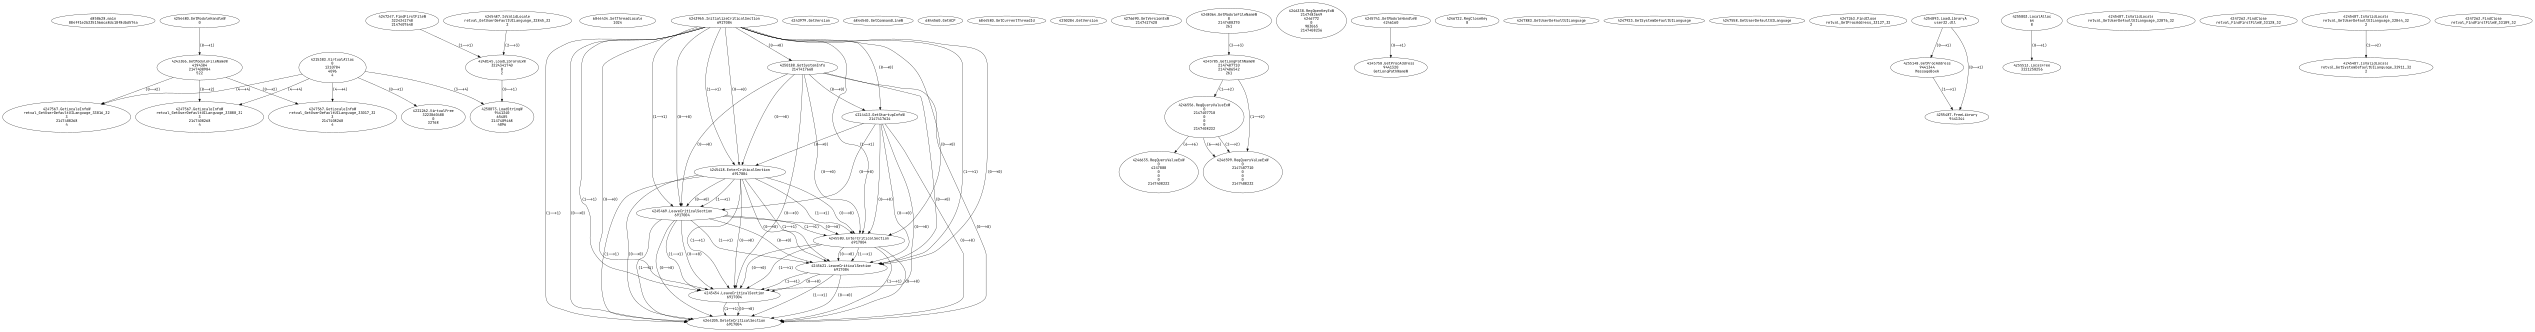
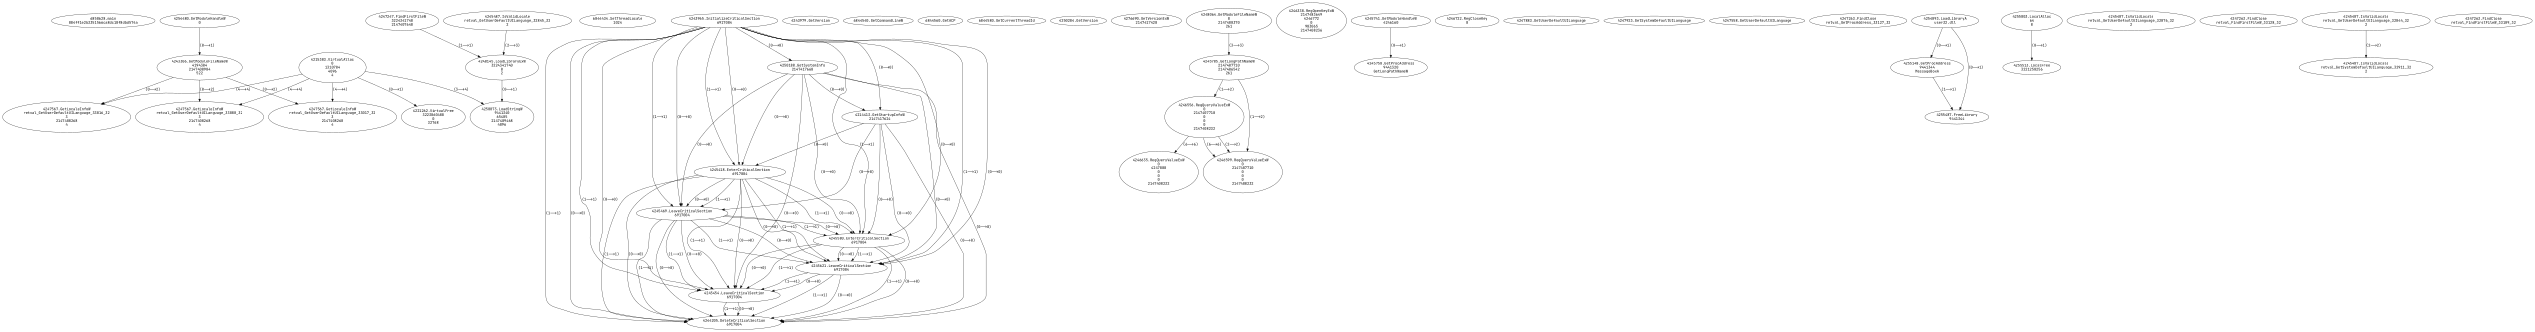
edge "4214413.GetStartupInfoW 2147417624" -> "4245454.LeaveCriticalSection 6917004": removed, label "(0-->0)"
